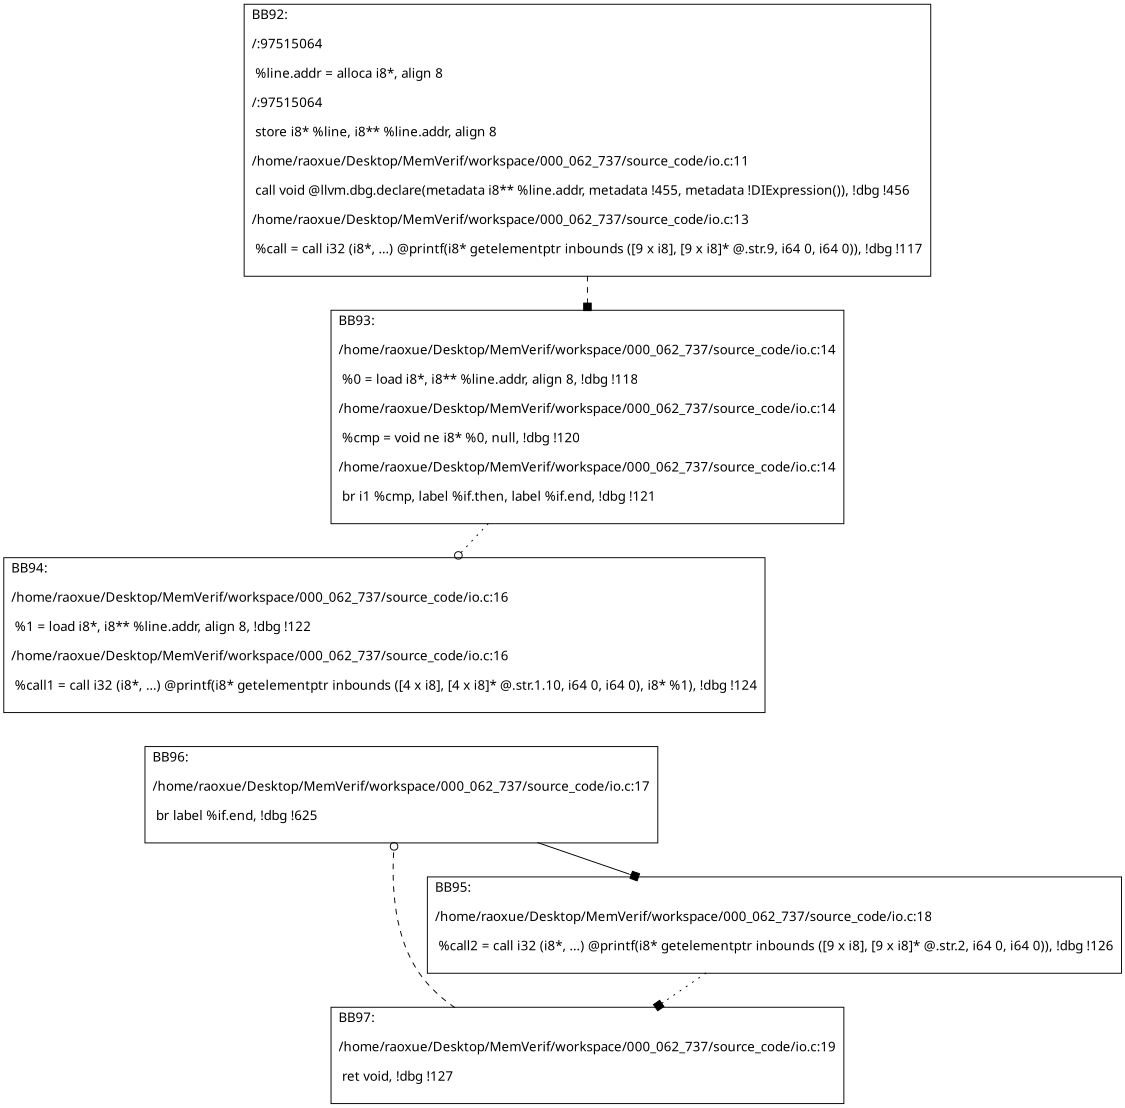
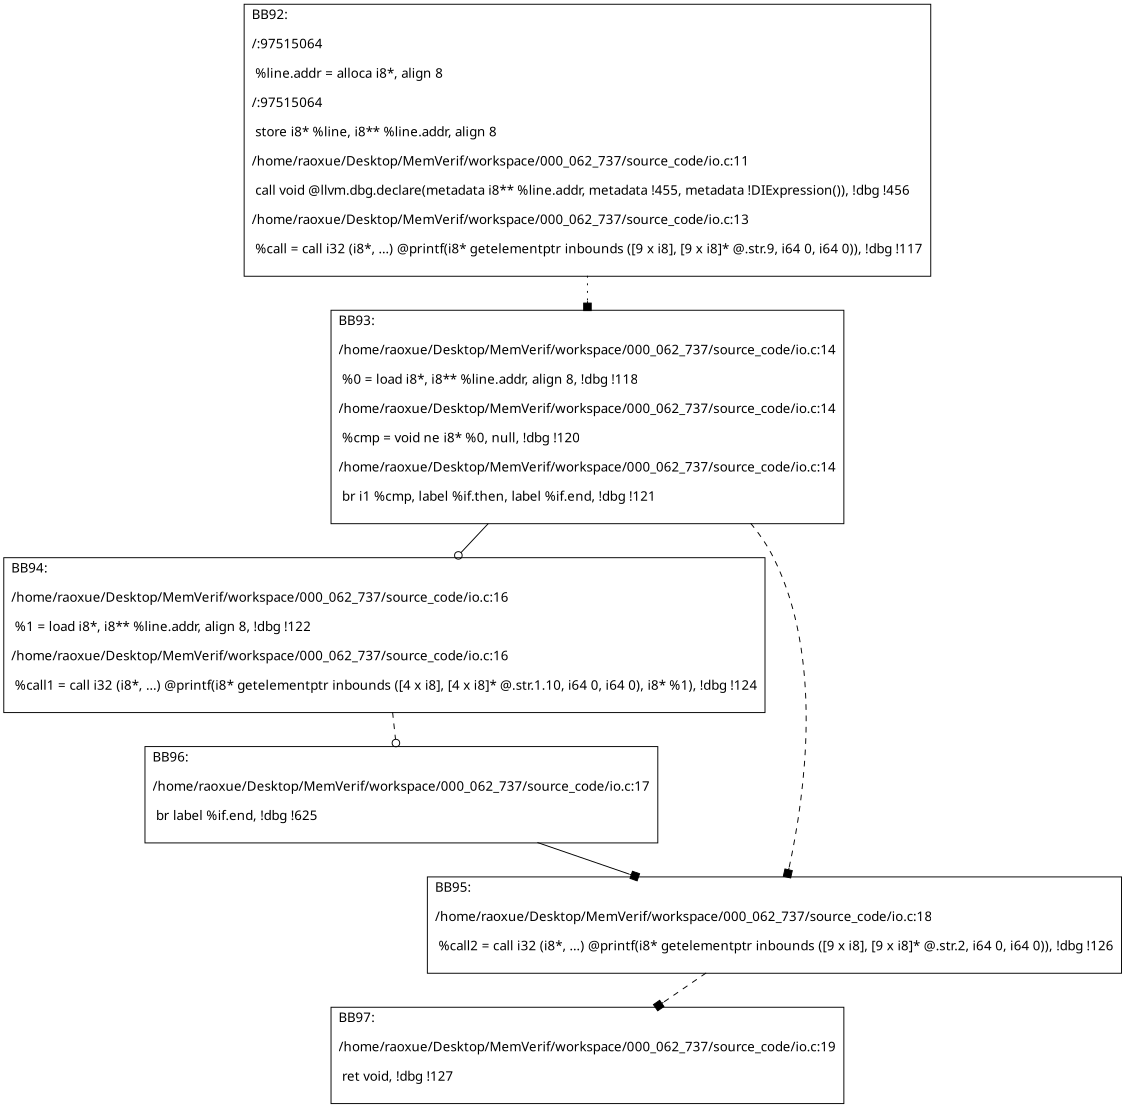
edge "BB92:" -> "BB93:": style dashed -> dotted
edge "BB93:" -> "BB94:": style dotted -> solid
edge "BB93:" -> "BB95:": added
edge "BB97:" -> "BB96:": now "BB94:" -> "BB96:"
edge "BB95:" -> "BB97:": style dotted -> dashed
